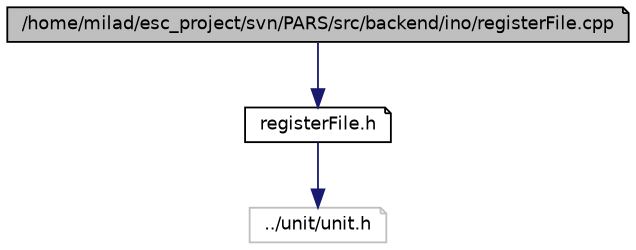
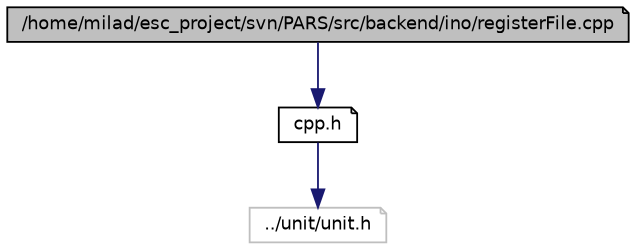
node "registerFile.h": label "registerFile.h" -> "cpp.h"
